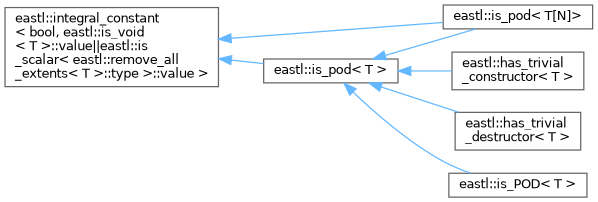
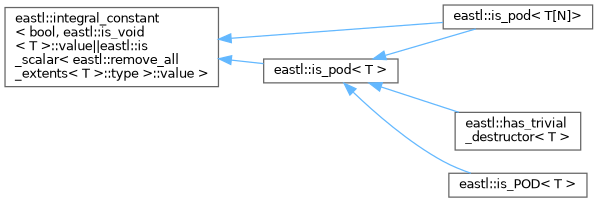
node "eastl::has_trivial _constructor< T >": removed
